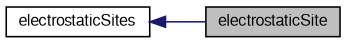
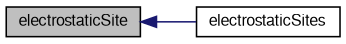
edge "electrostaticSite" -> "electrostaticSites": reversed
